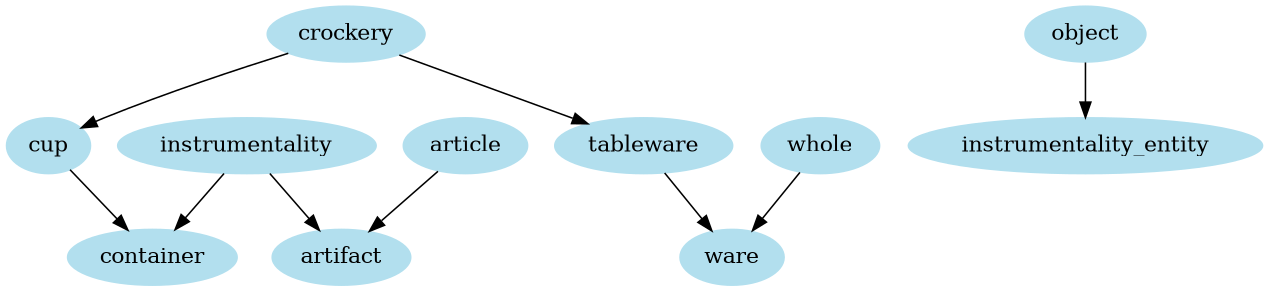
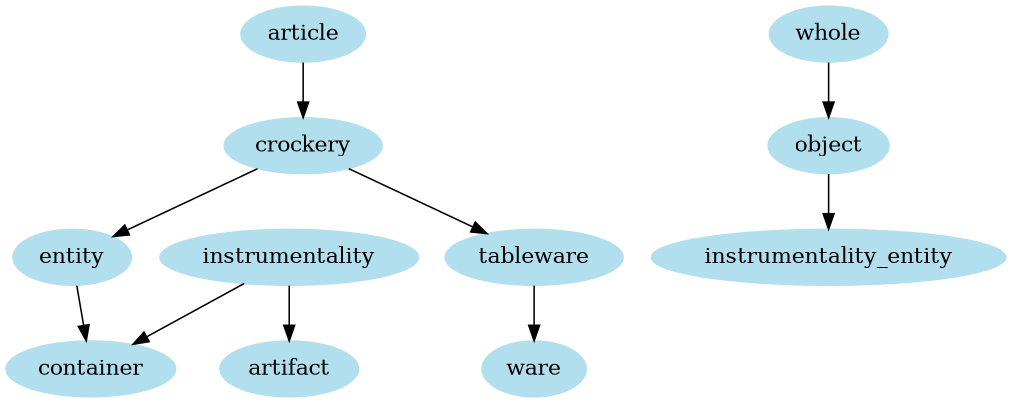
node "cup": label "cup" -> "entity"
edge "whole" -> "ware": now "whole" -> "object"
edge "article" -> "artifact": now "article" -> "crockery"
